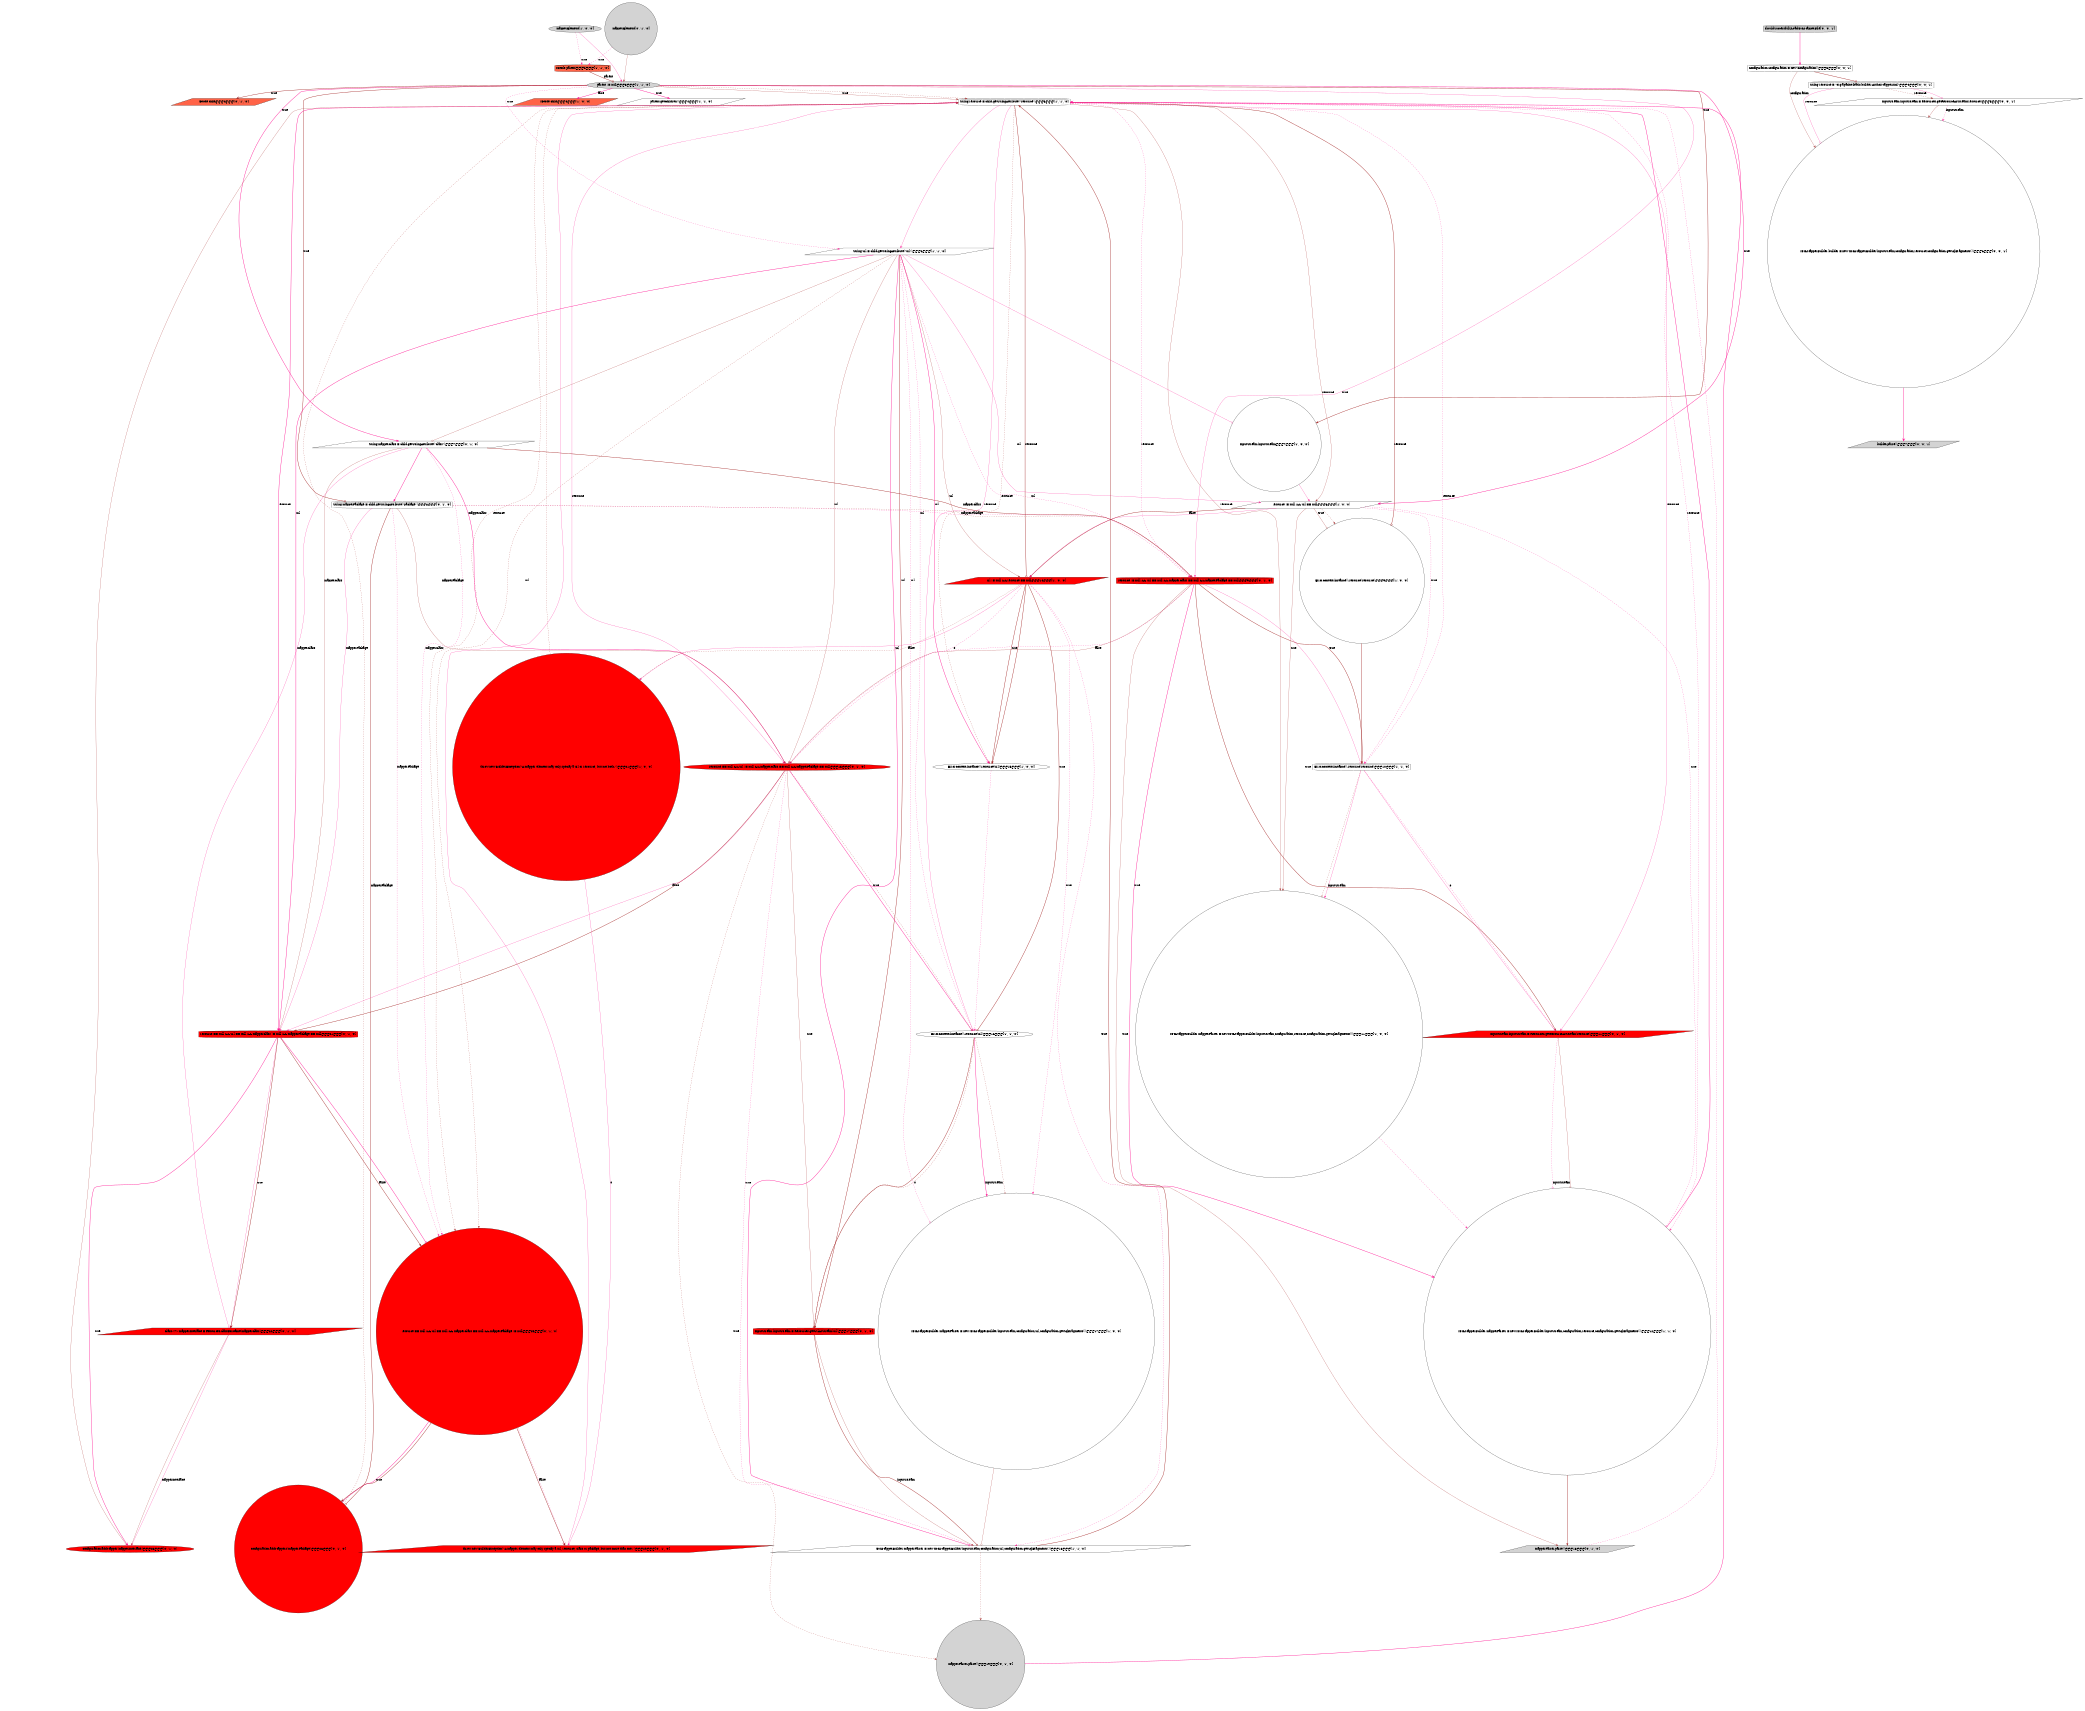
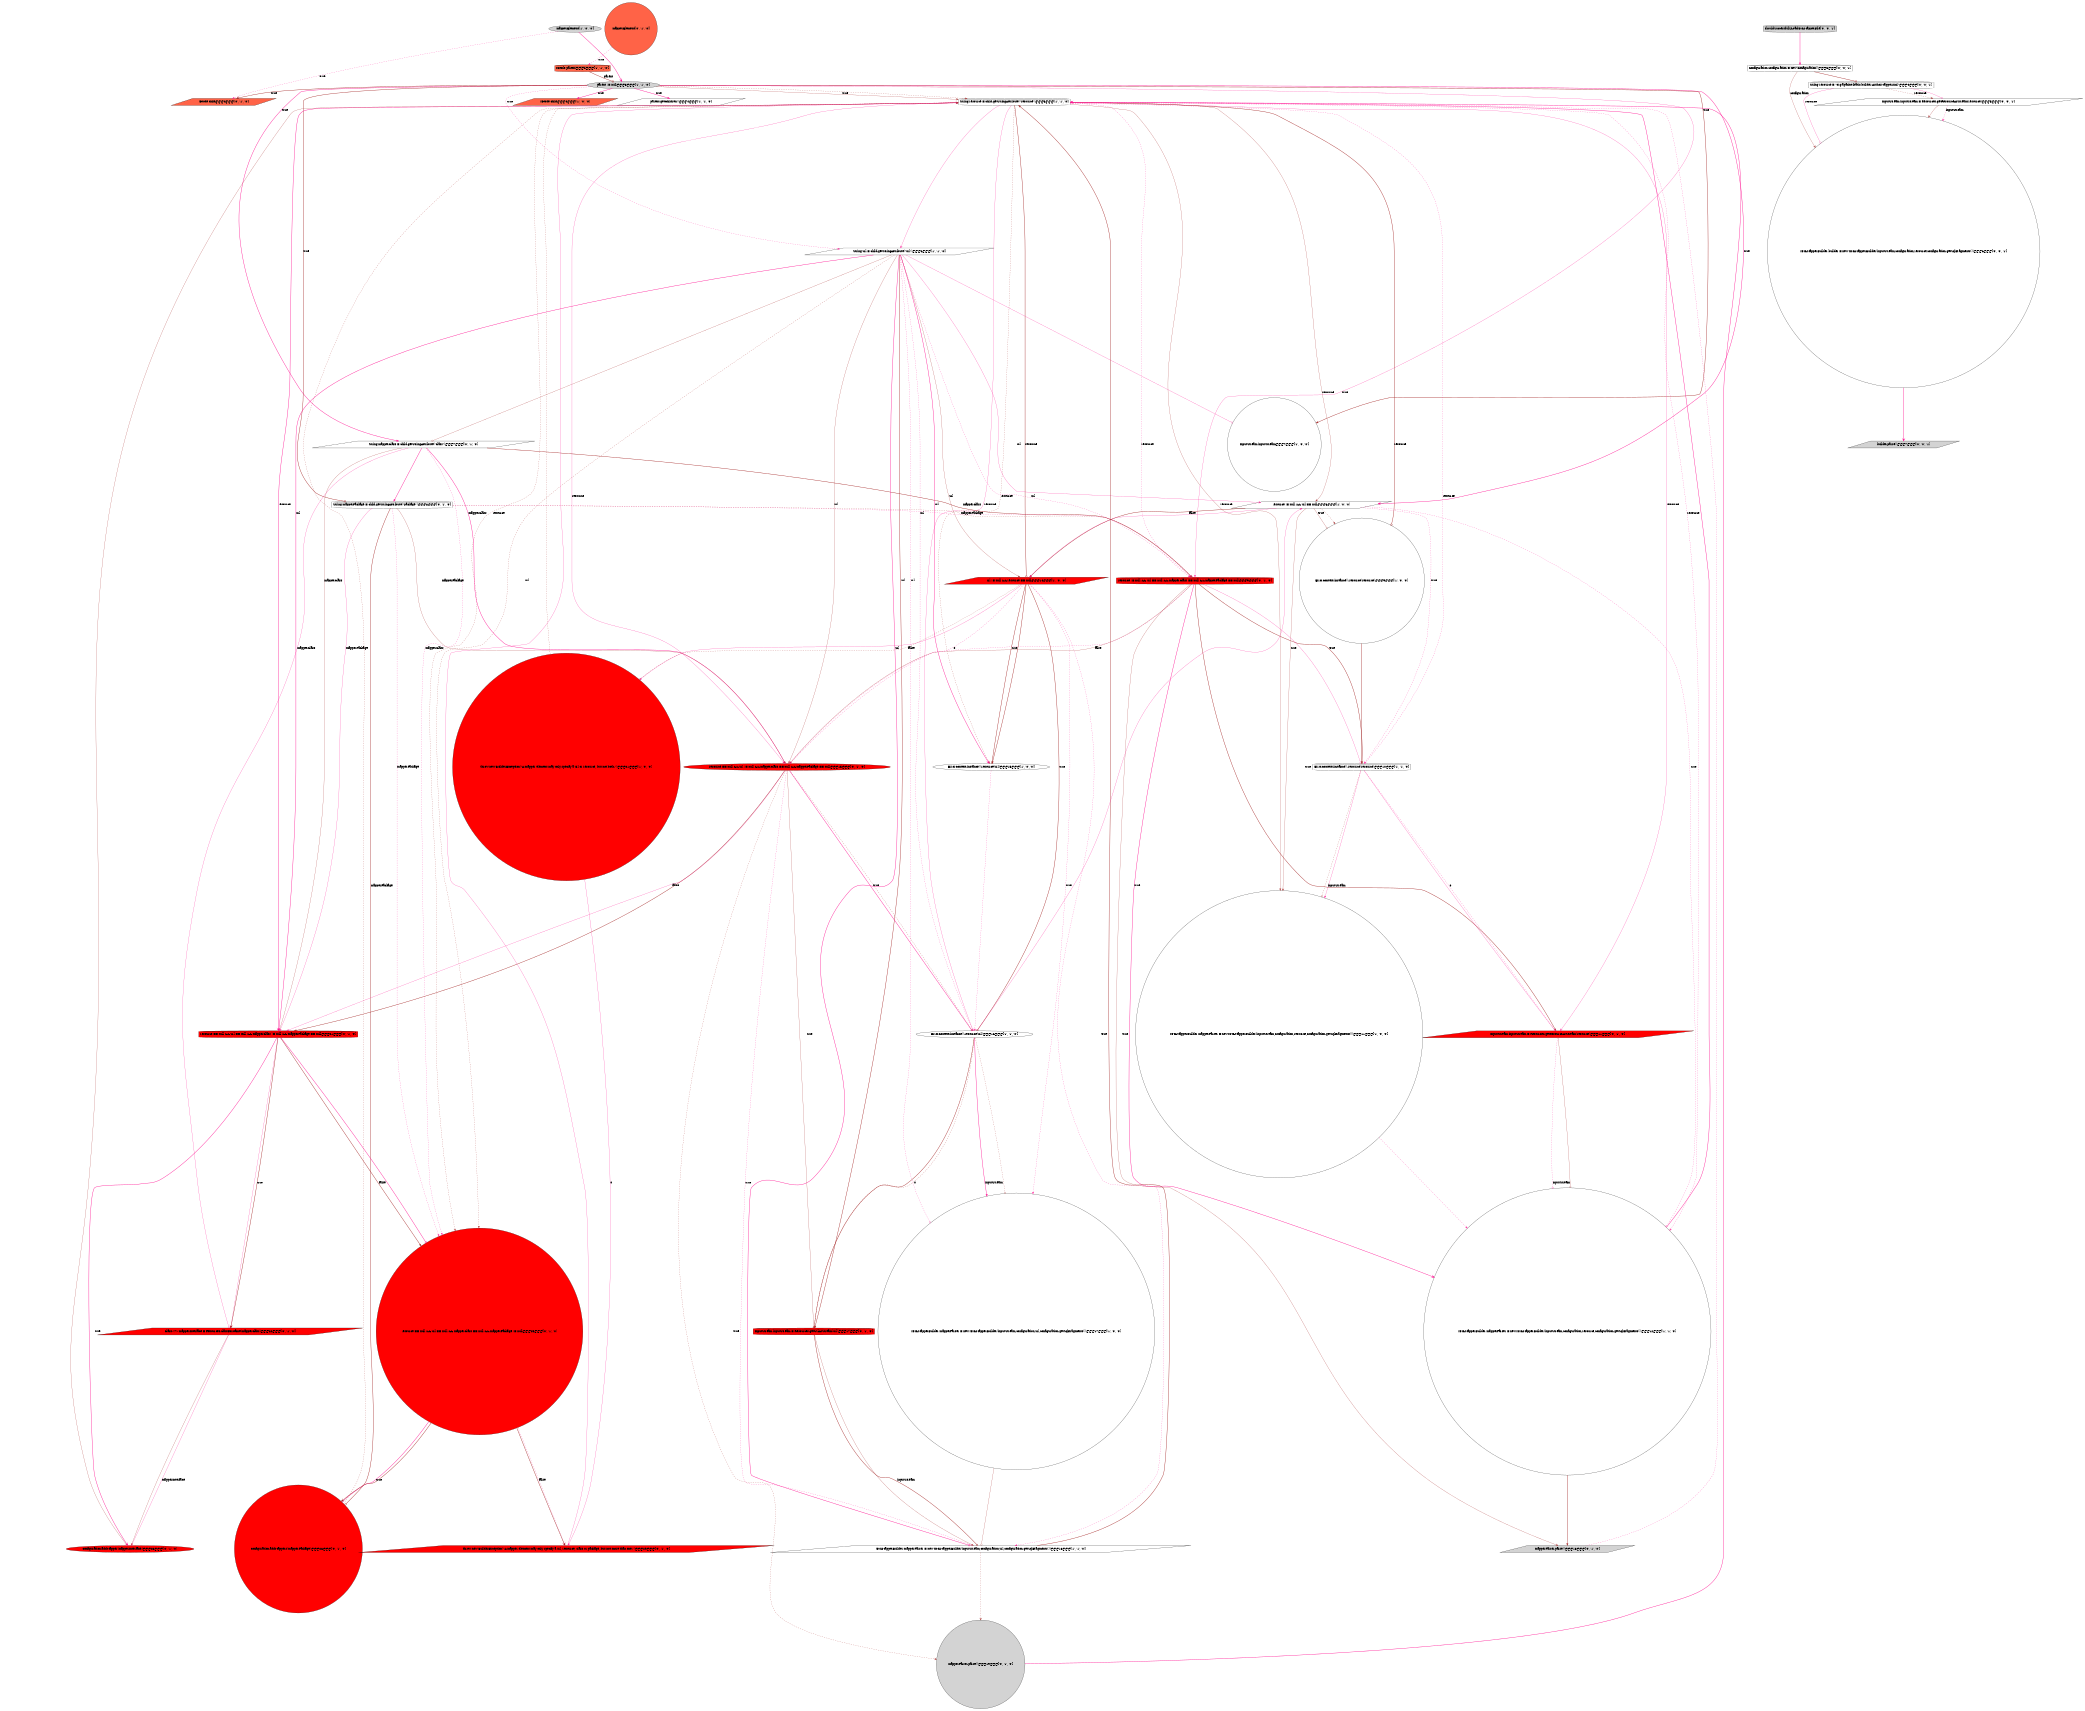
node "mapperElement['0', '1', '0']": fillcolor lightgray -> tomato
edge "mapperElement['1', '0', '0']" -> "XNode parent@@@2@@@['1', '1', '0']": now "mapperElement['1', '0', '0']" -> "XNode child@@@4@@@['0', '1', '0']"
edge "mapperElement['1', '0', '0']" -> "parent != null@@@3@@@['1', '1', '0']": style solid -> bold
edge "mapperElement['0', '1', '0']" -> "parent != null@@@3@@@['1', '1', '0']": removed
edge "parent != null@@@3@@@['1', '1', '0']" -> "XNode child@@@4@@@['1', '0', '0']": label "false" -> "true"
edge "InputStream inputStream@@@7@@@['1', '0', '0']" -> "resource != null && url == null@@@8@@@['1', '0', '0']": now "ErrorContext.instance().resource(url)@@@16@@@['1', '1', '0']" -> "resource != null && url == null@@@8@@@['1', '0', '0']"
